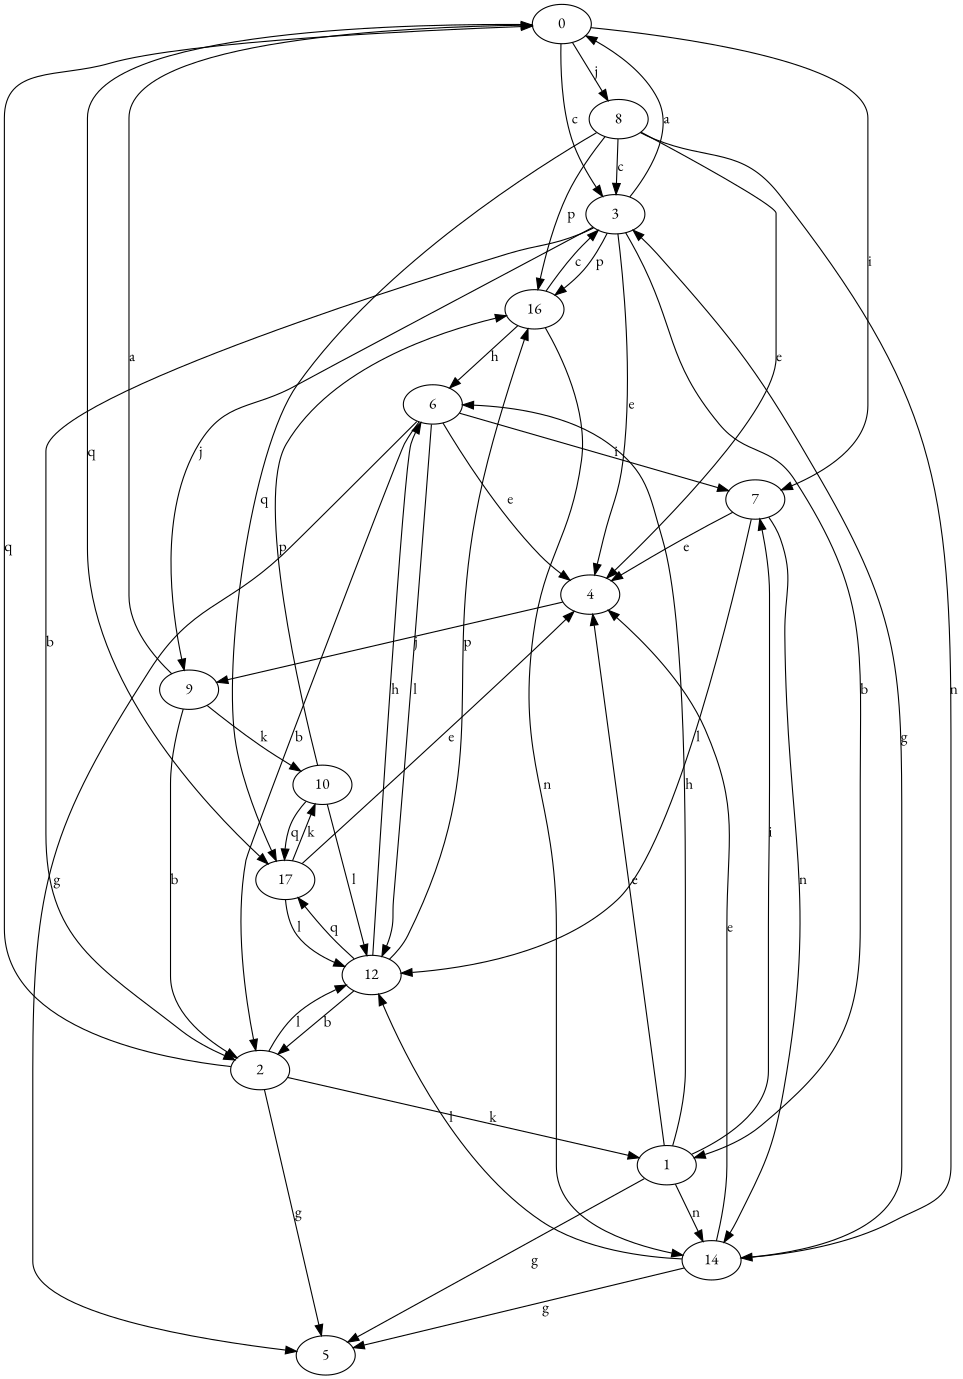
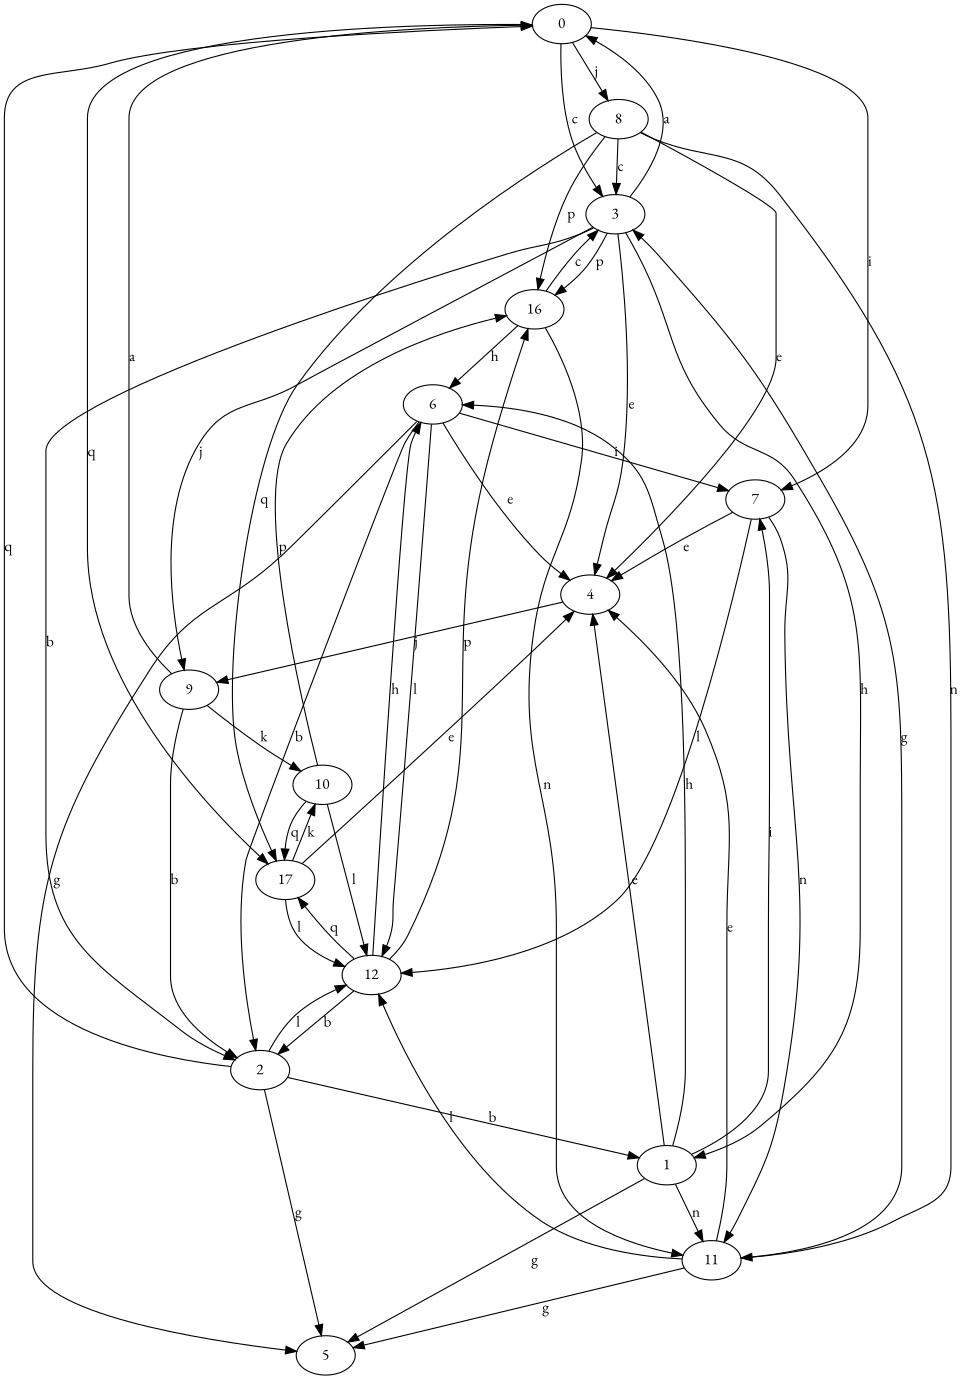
edge "3" -> "1": label "b" -> "h"
edge "2" -> "1": label "k" -> "b"
node "14": label "14" -> "11"
